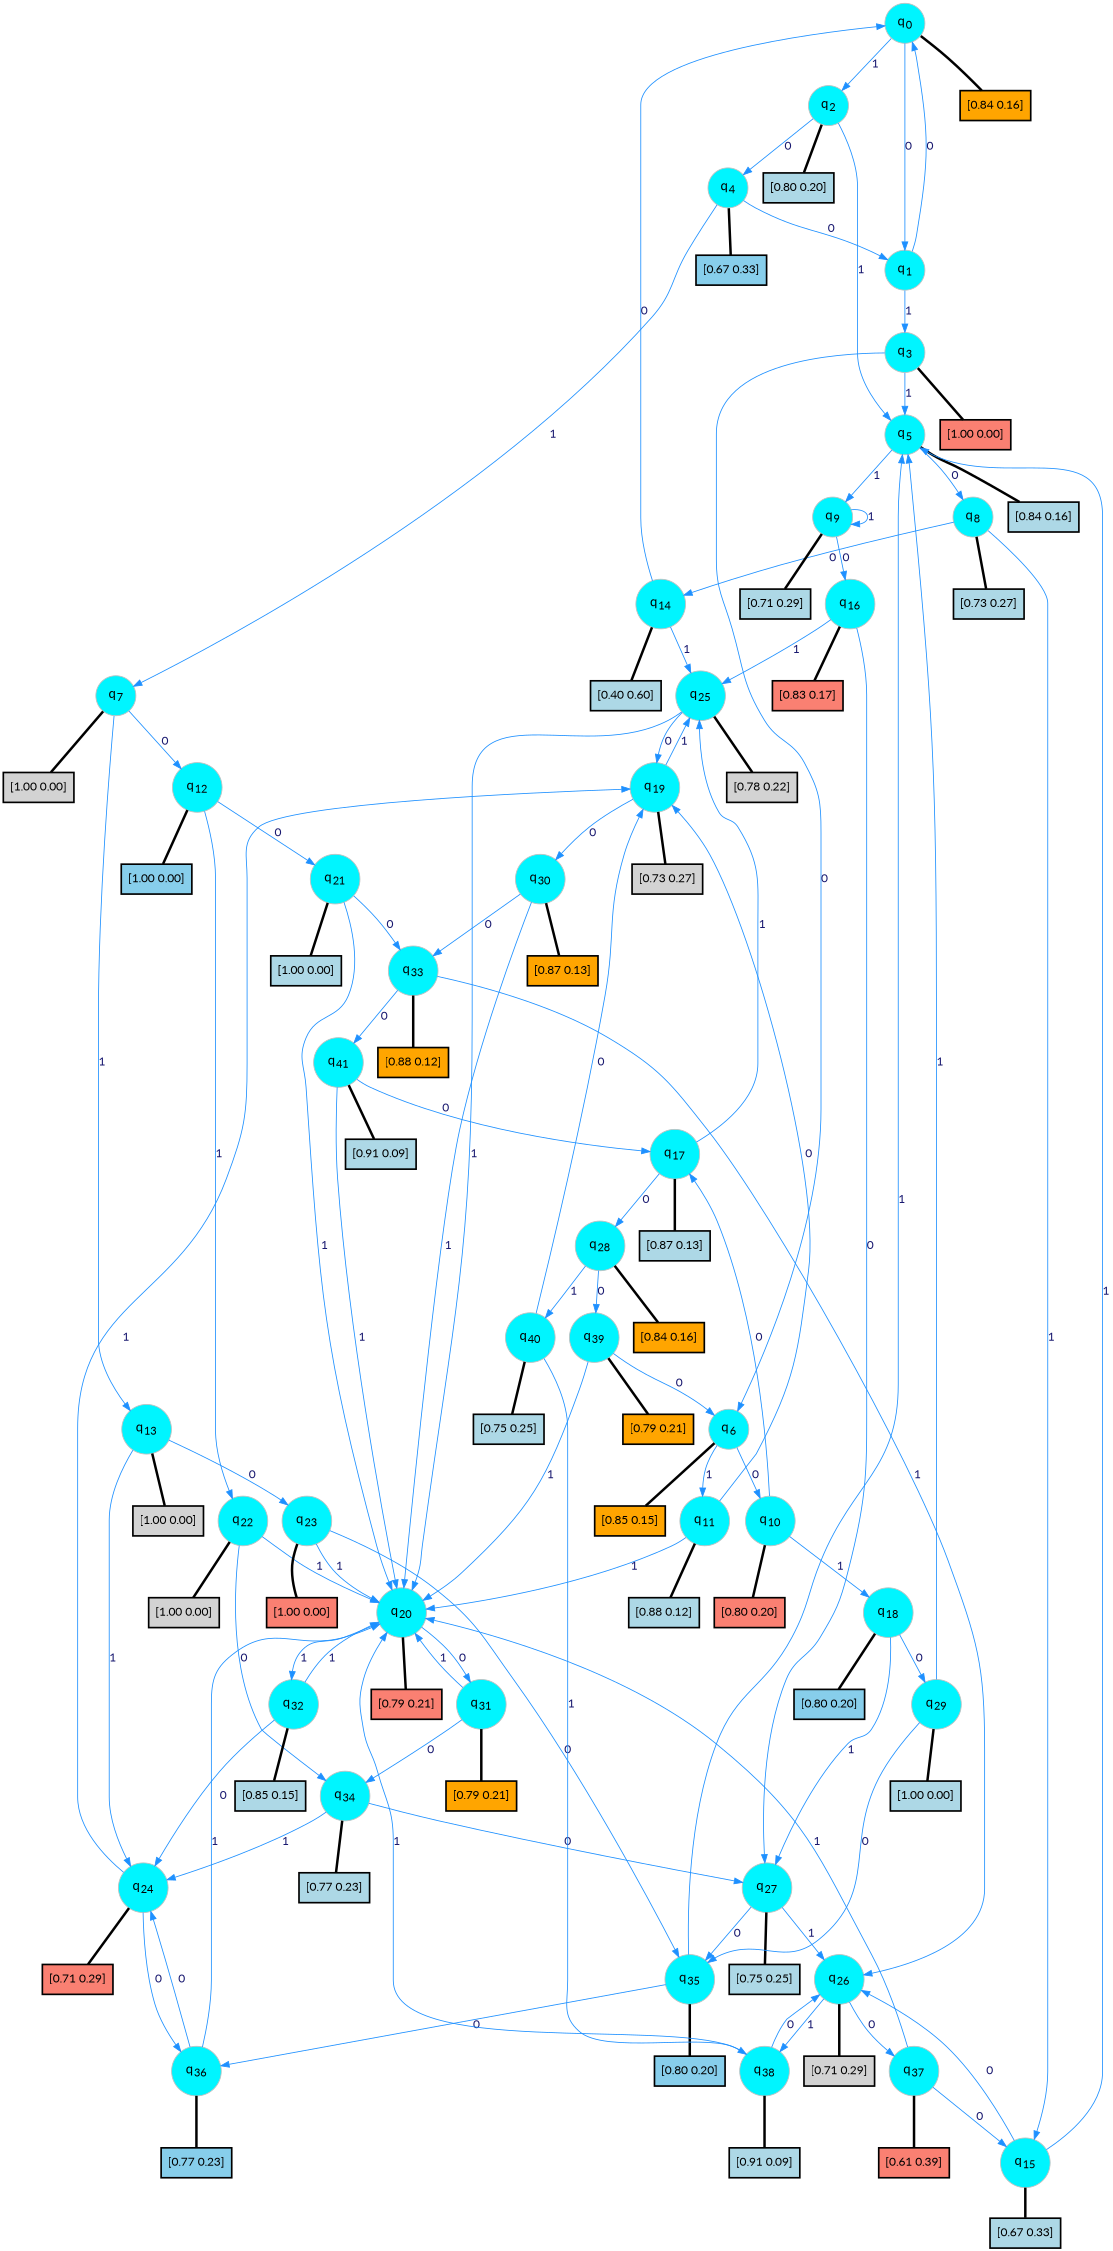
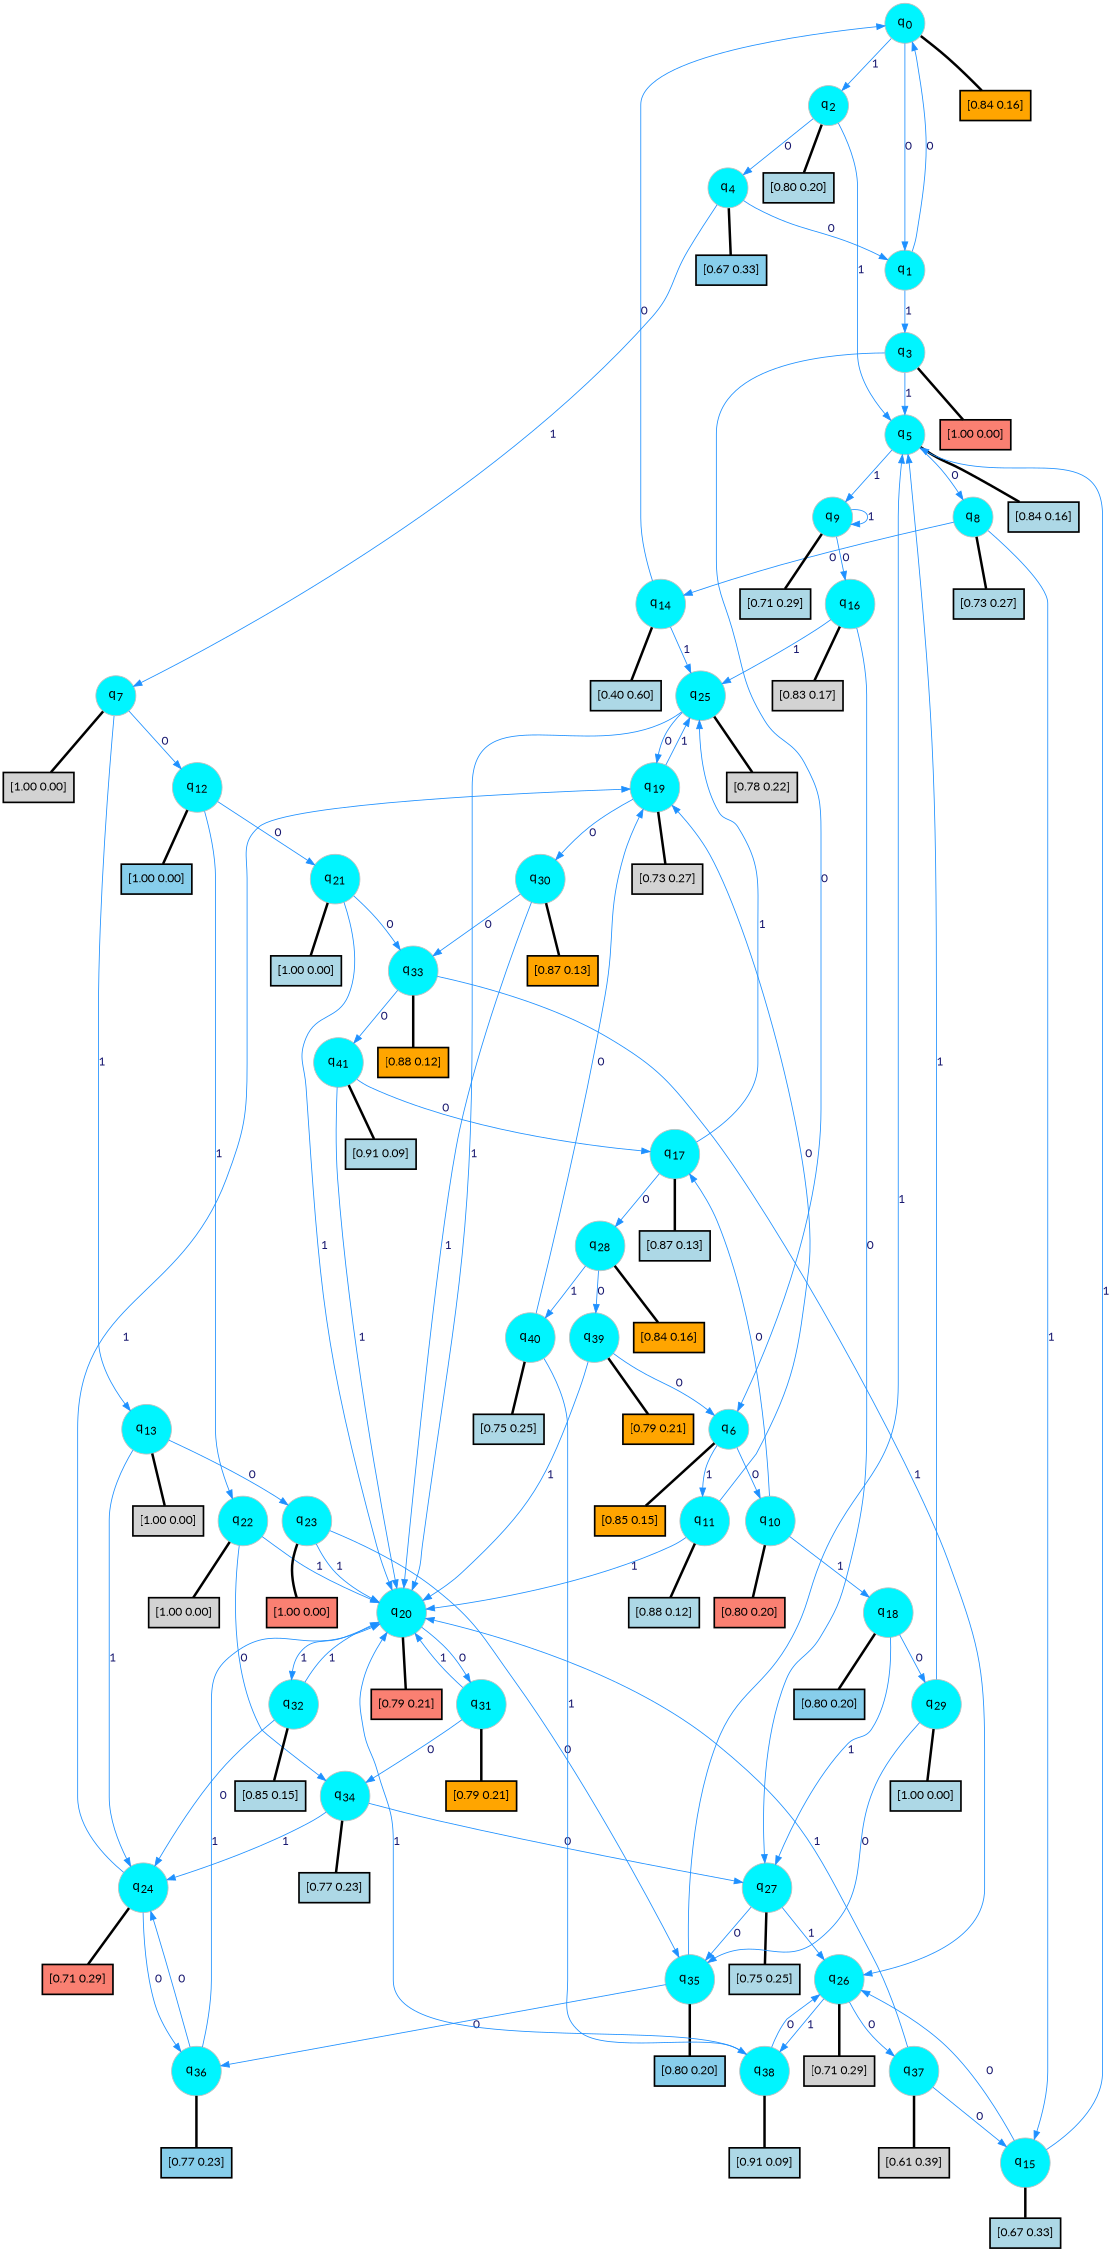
node "[0.83 0.17]": fillcolor salmon -> lightgrey
node "[0.61 0.39]": fillcolor salmon -> lightgrey
